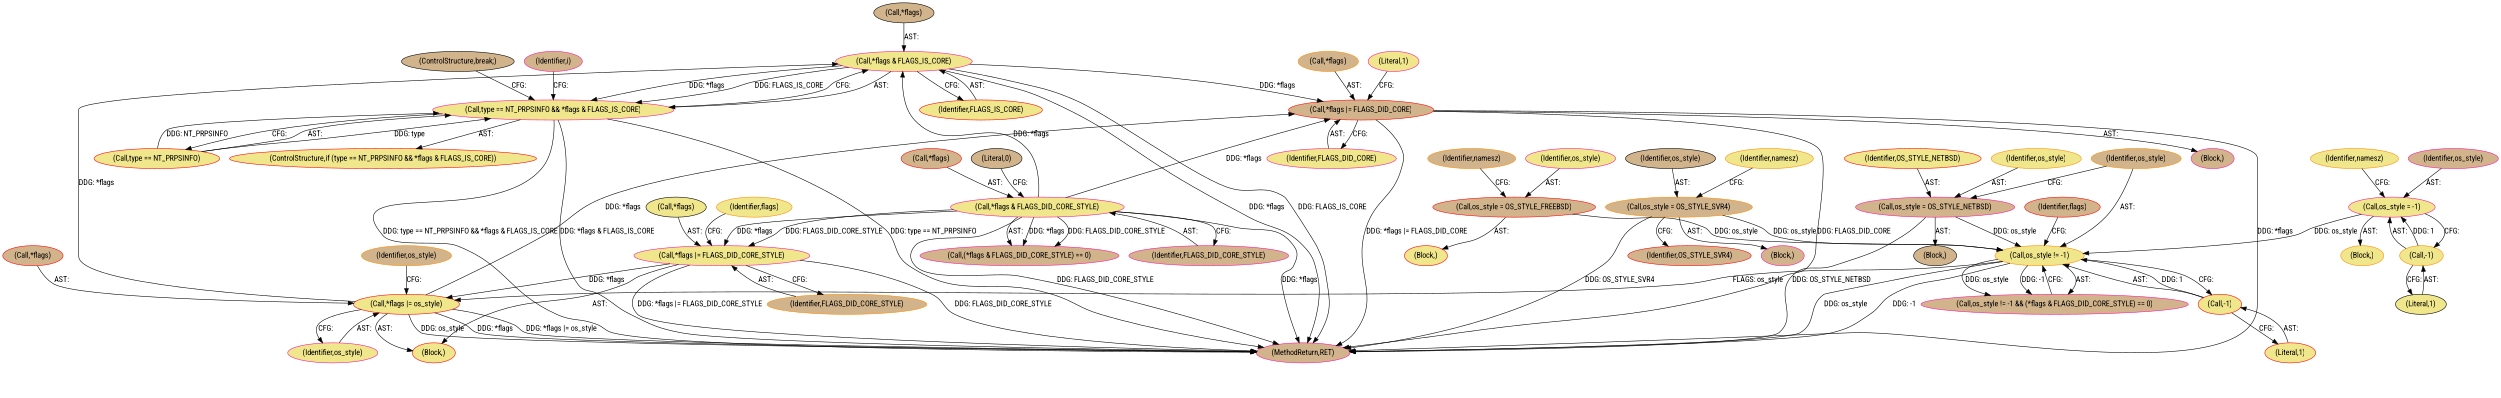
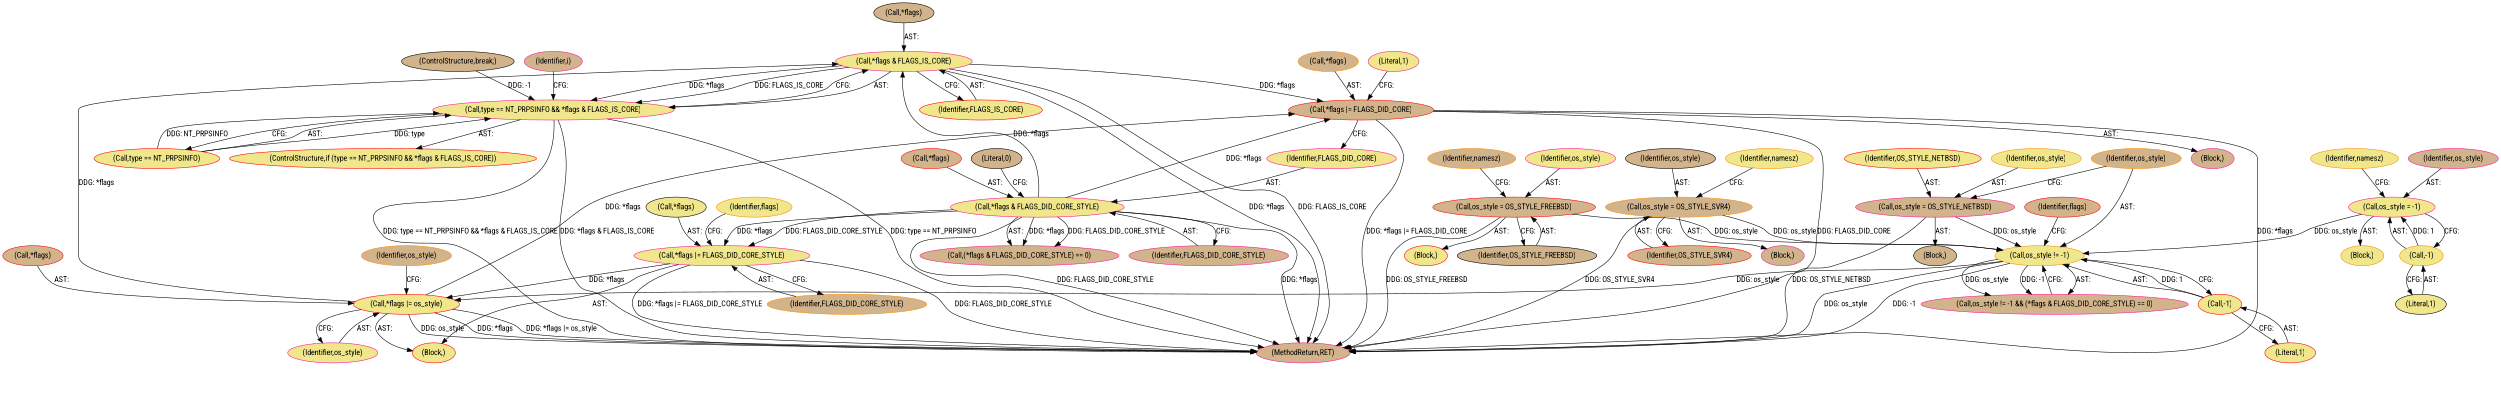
edge "(ControlStructure,break;)" -> "(Call,type == NT_PRPSINFO && *flags & FLAGS_IS_CORE)": label "CFG: " -> "DDG: -1"
edge "(Identifier,FLAGS_DID_CORE)" -> "(Call,*flags |= FLAGS_DID_CORE)": now "(Identifier,FLAGS_DID_CORE)" -> "(Call,*flags & FLAGS_DID_CORE_STYLE)"
edge "(Identifier,OS_STYLE_SVR4)" -> "(Call,os_style = OS_STYLE_SVR4)": added, label "AST:"
edge "(Call,os_style = OS_STYLE_FREEBSD)" -> "(MethodReturn,RET)": added, label "DDG: OS_STYLE_FREEBSD"
node "(Identifier,OS_STYLE_FREEBSD)": added
edge "(Call,os_style != -1)" -> "(Call,*flags |= os_style)": label "FLAGS: os_style" -> "DDG: os_style"
